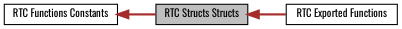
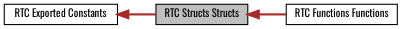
node "RTC Functions Constants": label "RTC Functions Constants" -> "RTC Exported Constants"
node "RTC Exported Functions": label "RTC Exported Functions" -> "RTC Functions Functions"
